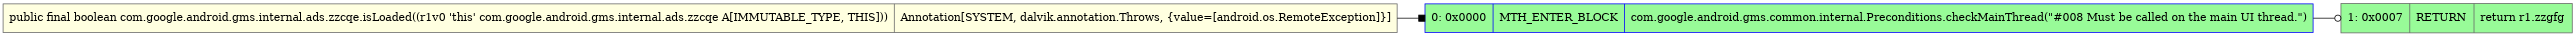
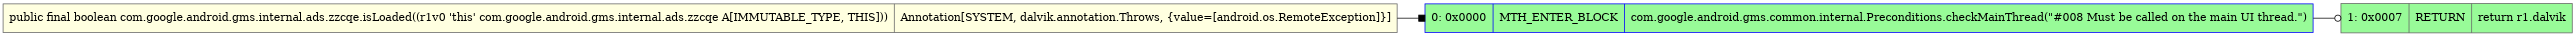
node "1: 0x0007": text "return r1.zzgfg" -> "return r1.dalvik"
